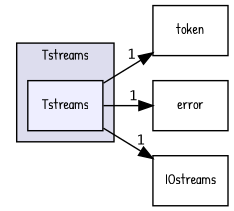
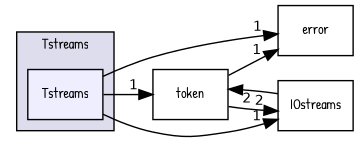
edge "token" -> "error": added
edge "IOstreams" -> "token": added
edge "token" -> "IOstreams": added
